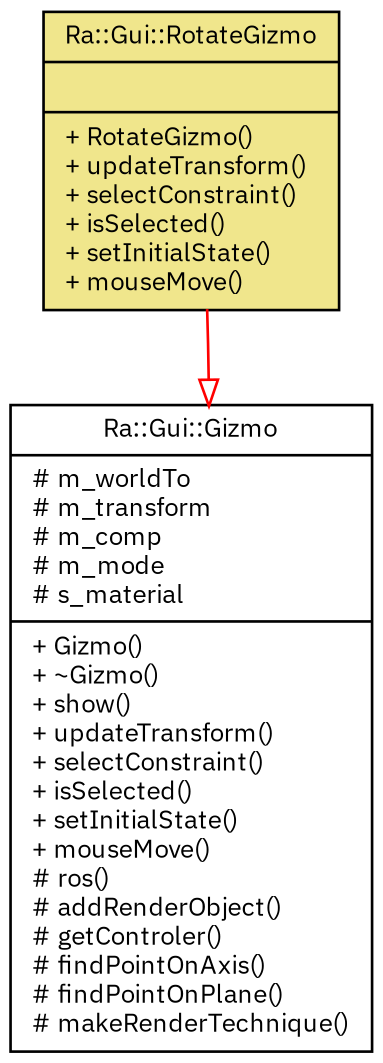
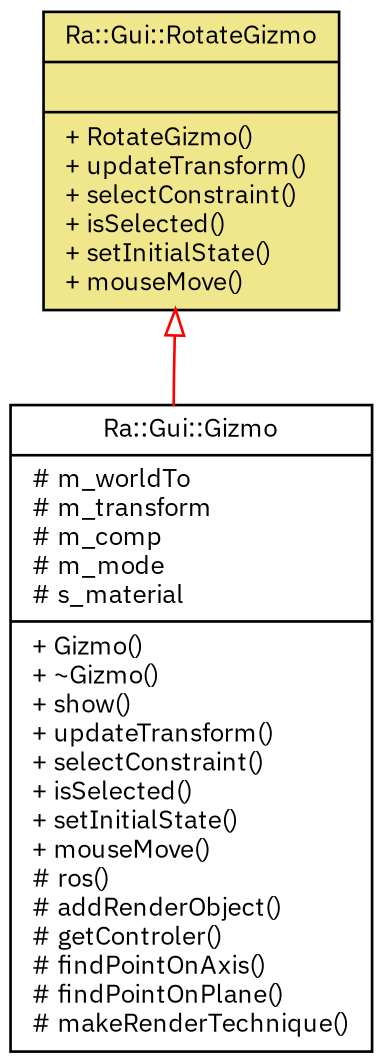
edge "Ra::Gui::RotateGizmo" -> "Ra::Gui::Gizmo": reversed
